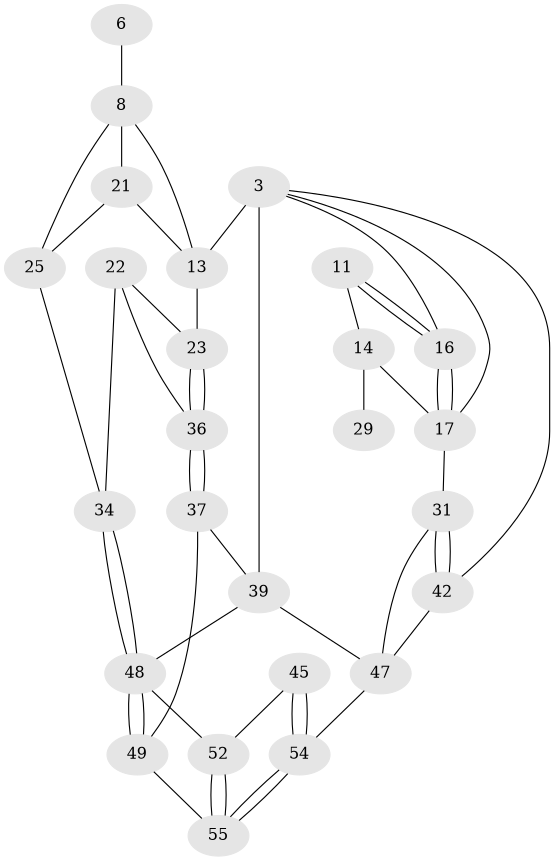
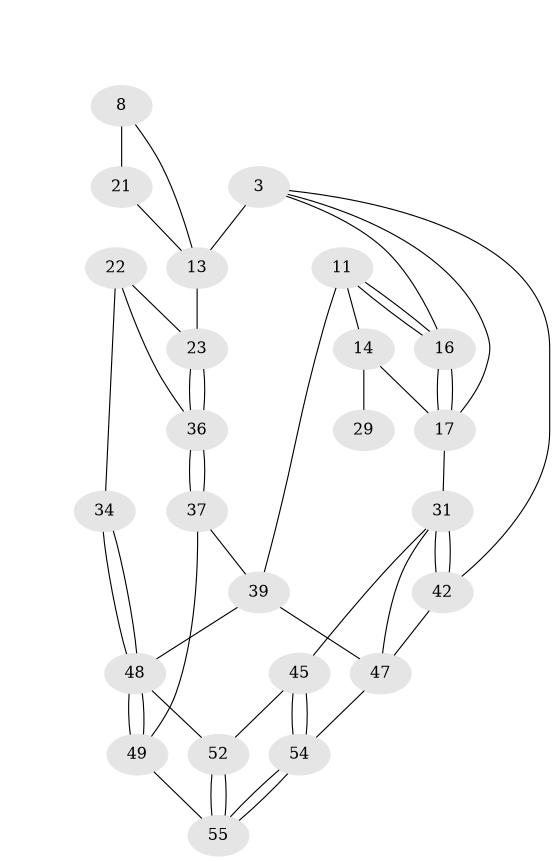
node "6": removed
node "25": removed
edge "3" -- "39": now "11" -- "39"
edge "31" -- "45": added
